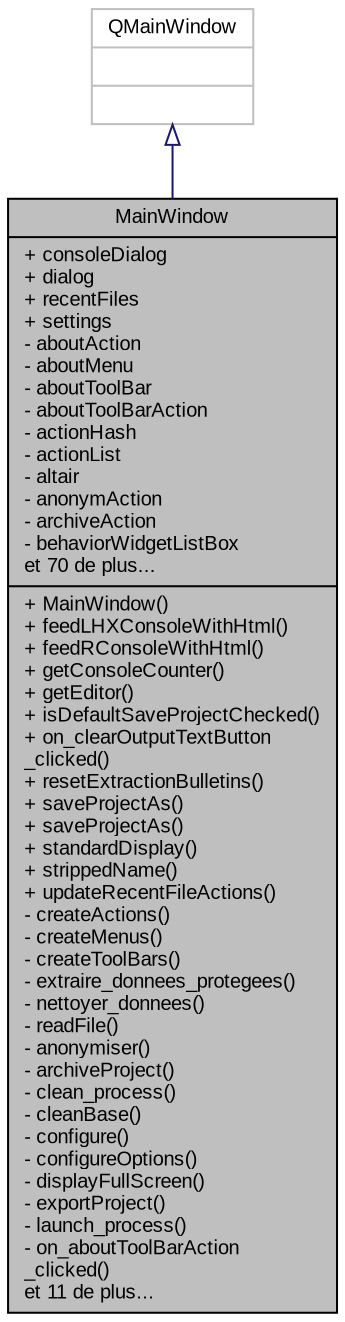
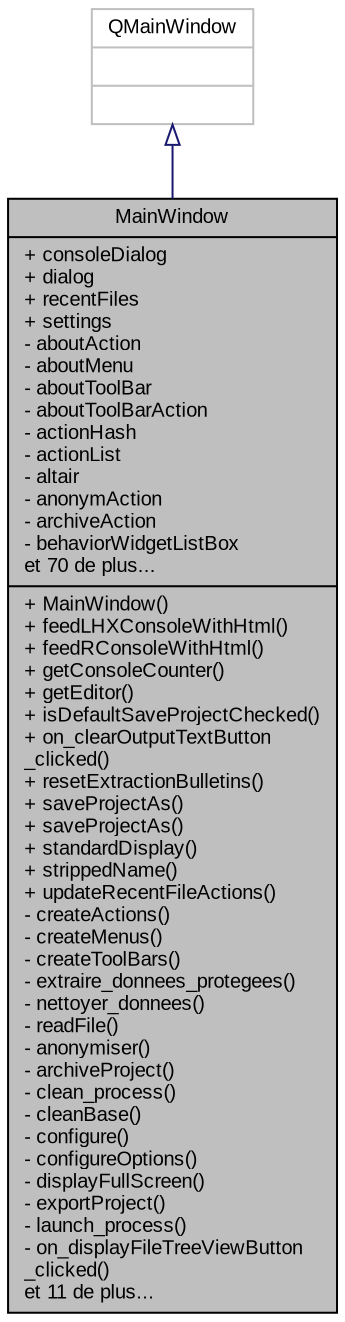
node "MainWindow": text "- on_aboutToolBarAction" -> "- on_displayFileTreeViewButton"
